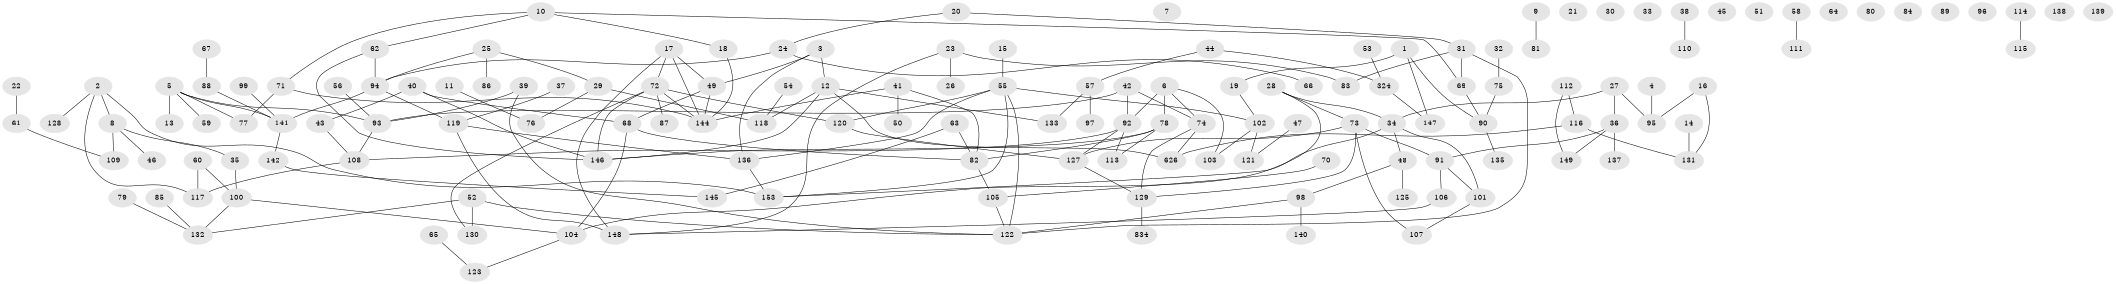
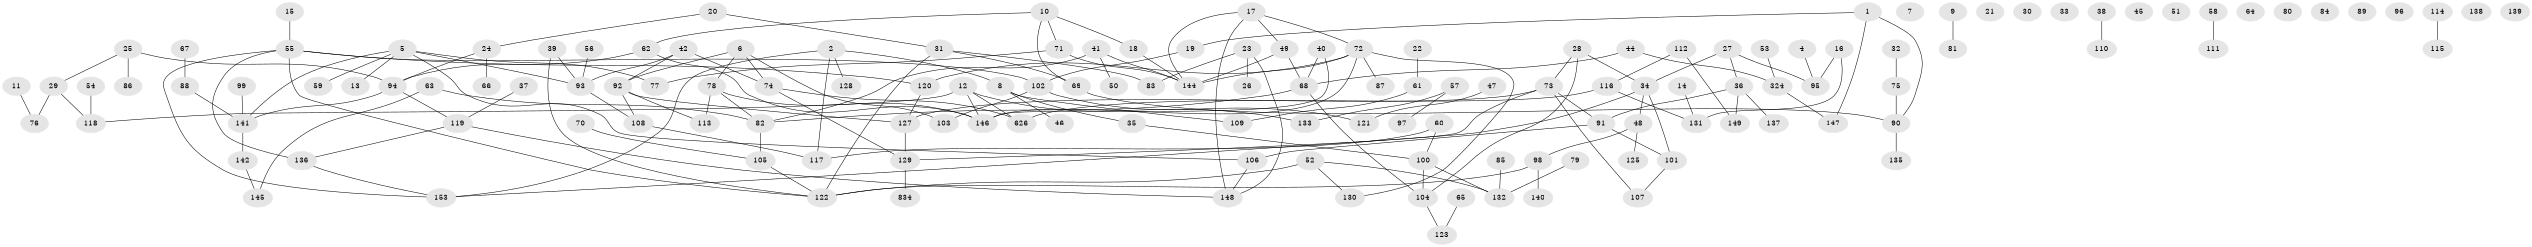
node "3": removed
edge "44" -- "57": now "44" -- "68"
node "43": removed
edge "5" -- "106": added
